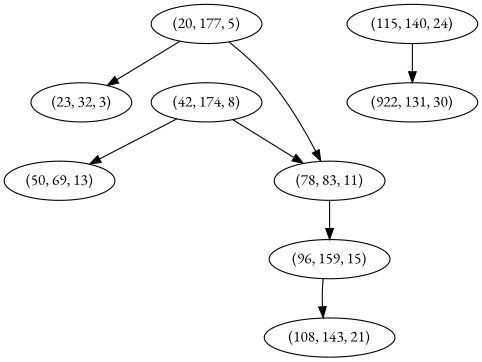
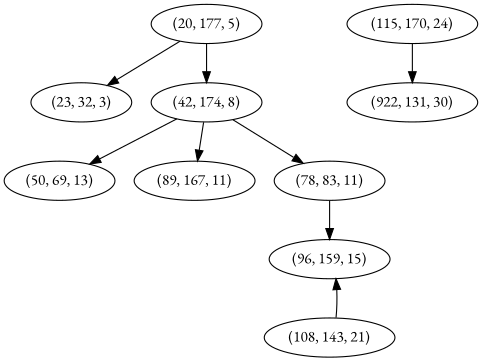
node "(115, 140, 24)": label "(115, 140, 24)" -> "(115, 170, 24)"
edge "(20, 177, 5)" -> "(78, 83, 11)": now "(20, 177, 5)" -> "(42, 174, 8)"
node "(89, 167, 11)": added
edge "(96, 159, 15)" -> "(108, 143, 21)": reversed
